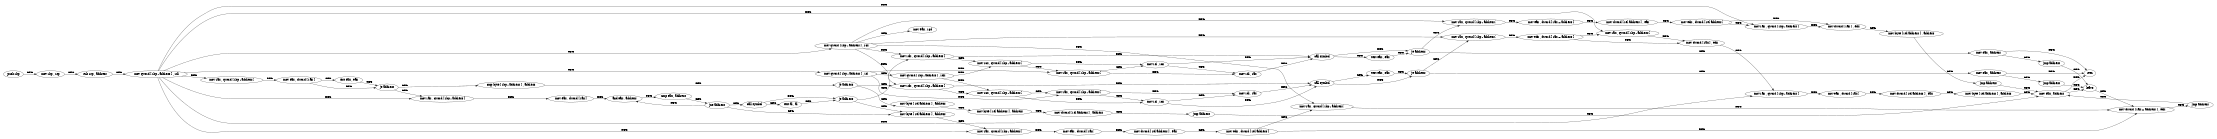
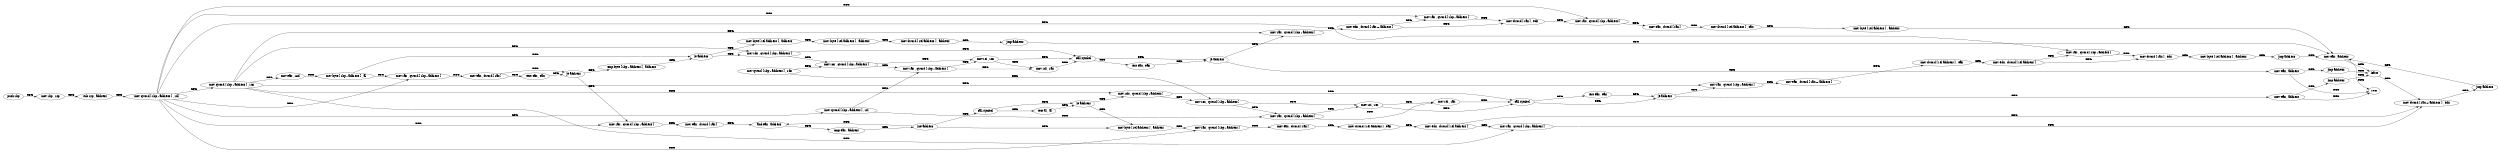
edge "mov qword [ rbp - address ] , rsi" -> "mov qword [ rbp - address ] , rdx": removed, label "CFG"
node "mov byte [ rbp - address ] , al": added
